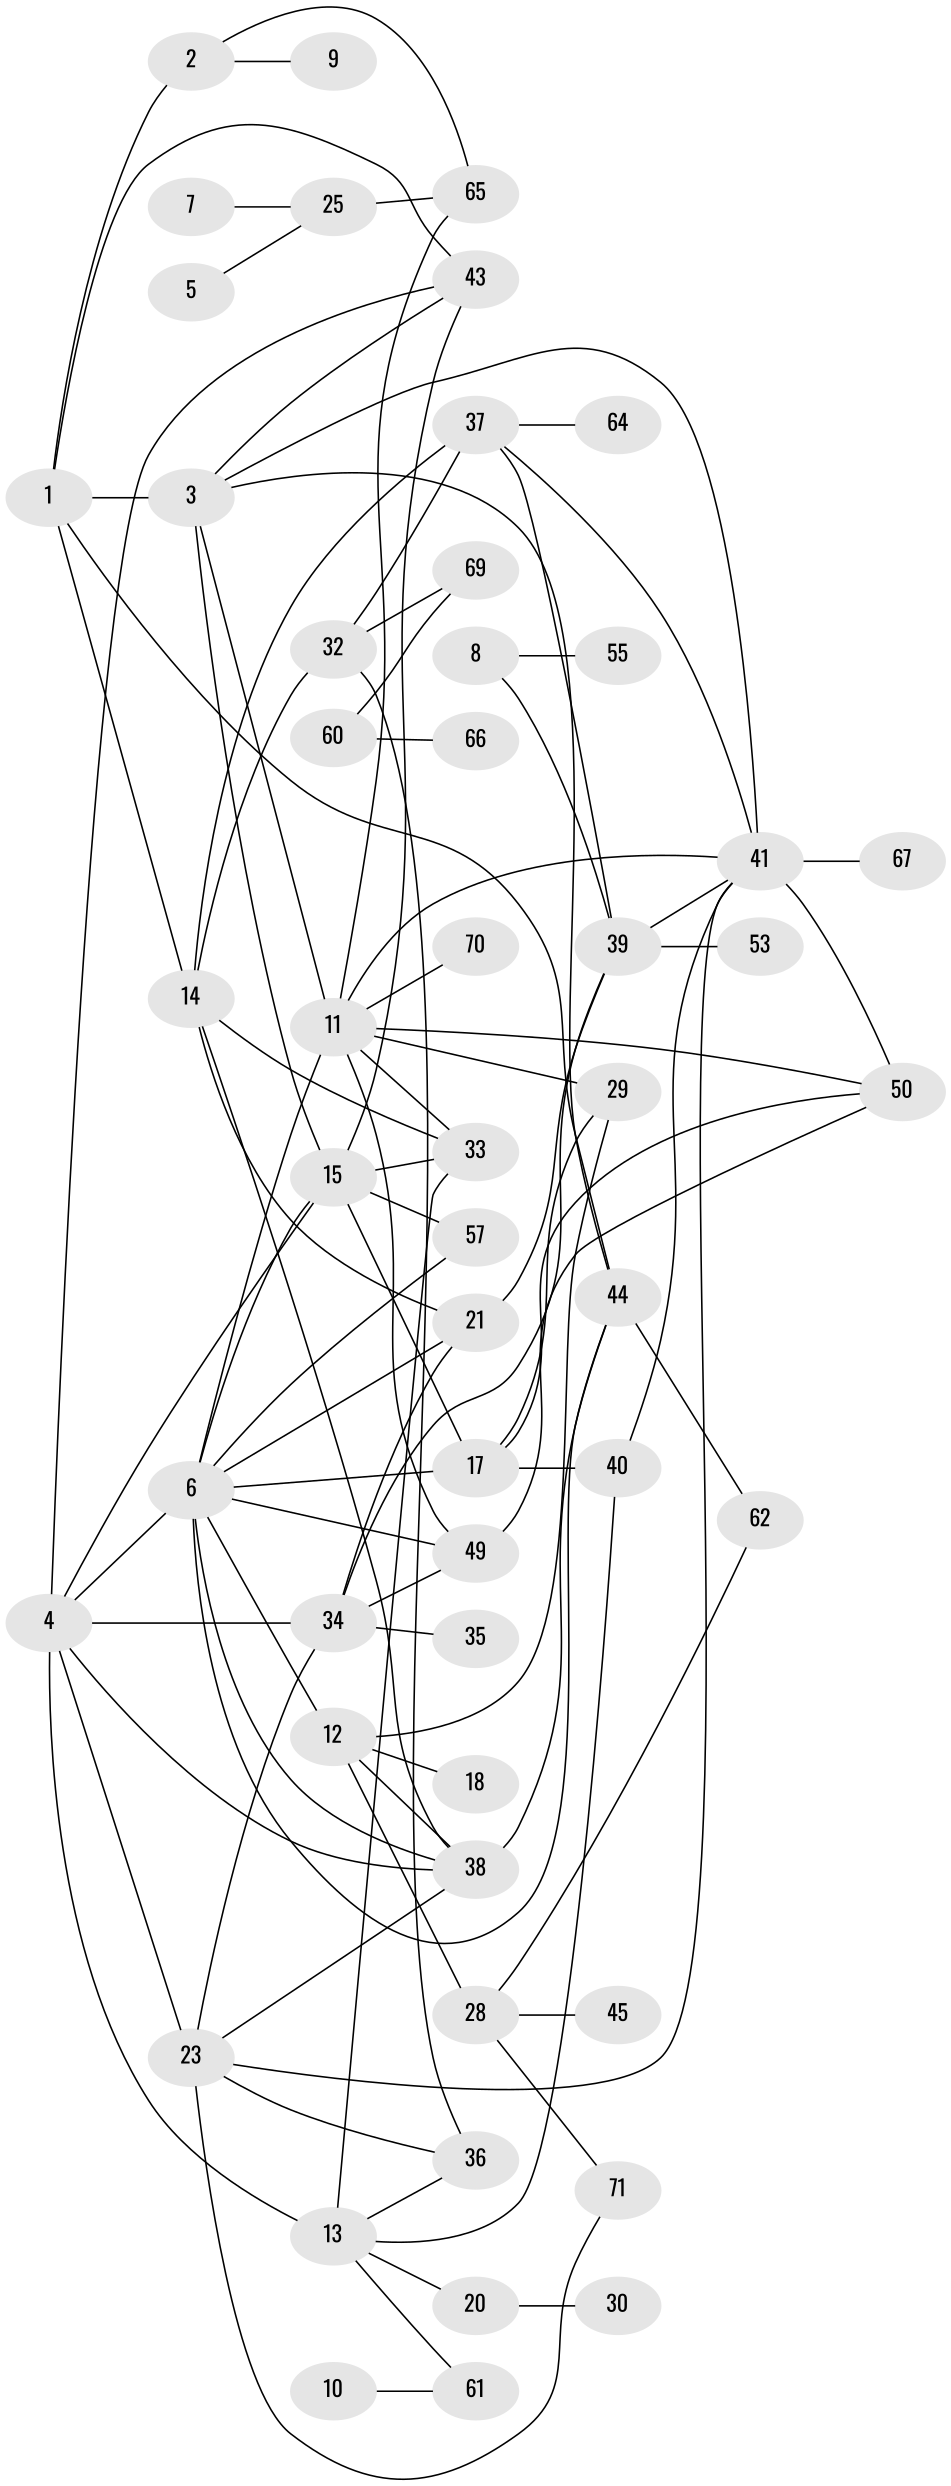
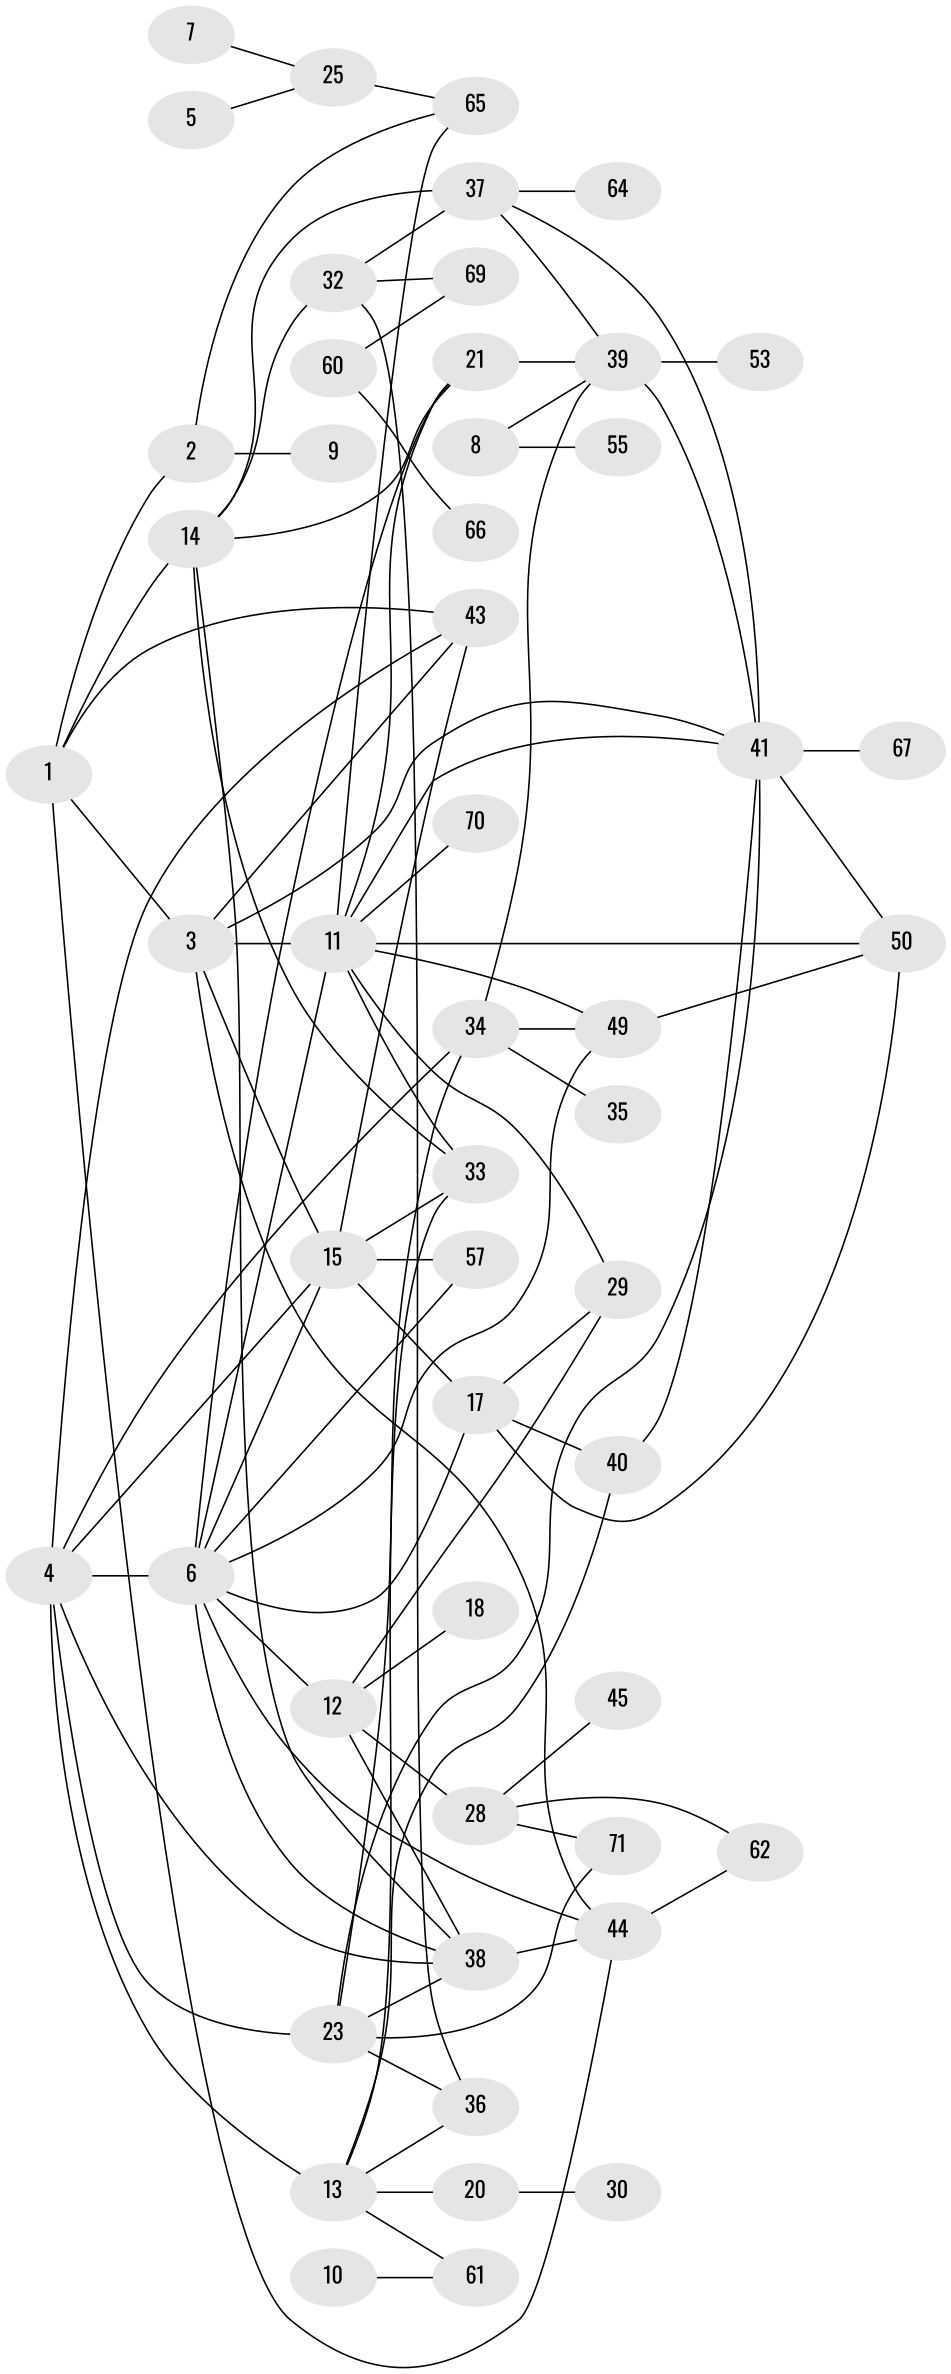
edge "21" -- "34": now "21" -- "11"
